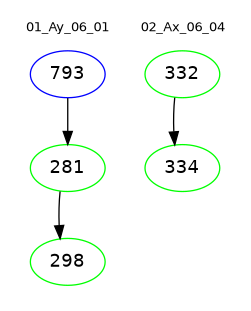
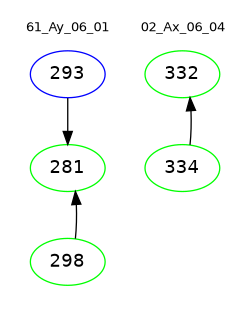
cluster "01_Ay_06_01": label "01_Ay_06_01" -> "61_Ay_06_01"
node "793": label "793" -> "293"
edge "332" -> "334": reversed
edge "281" -> "298": reversed
